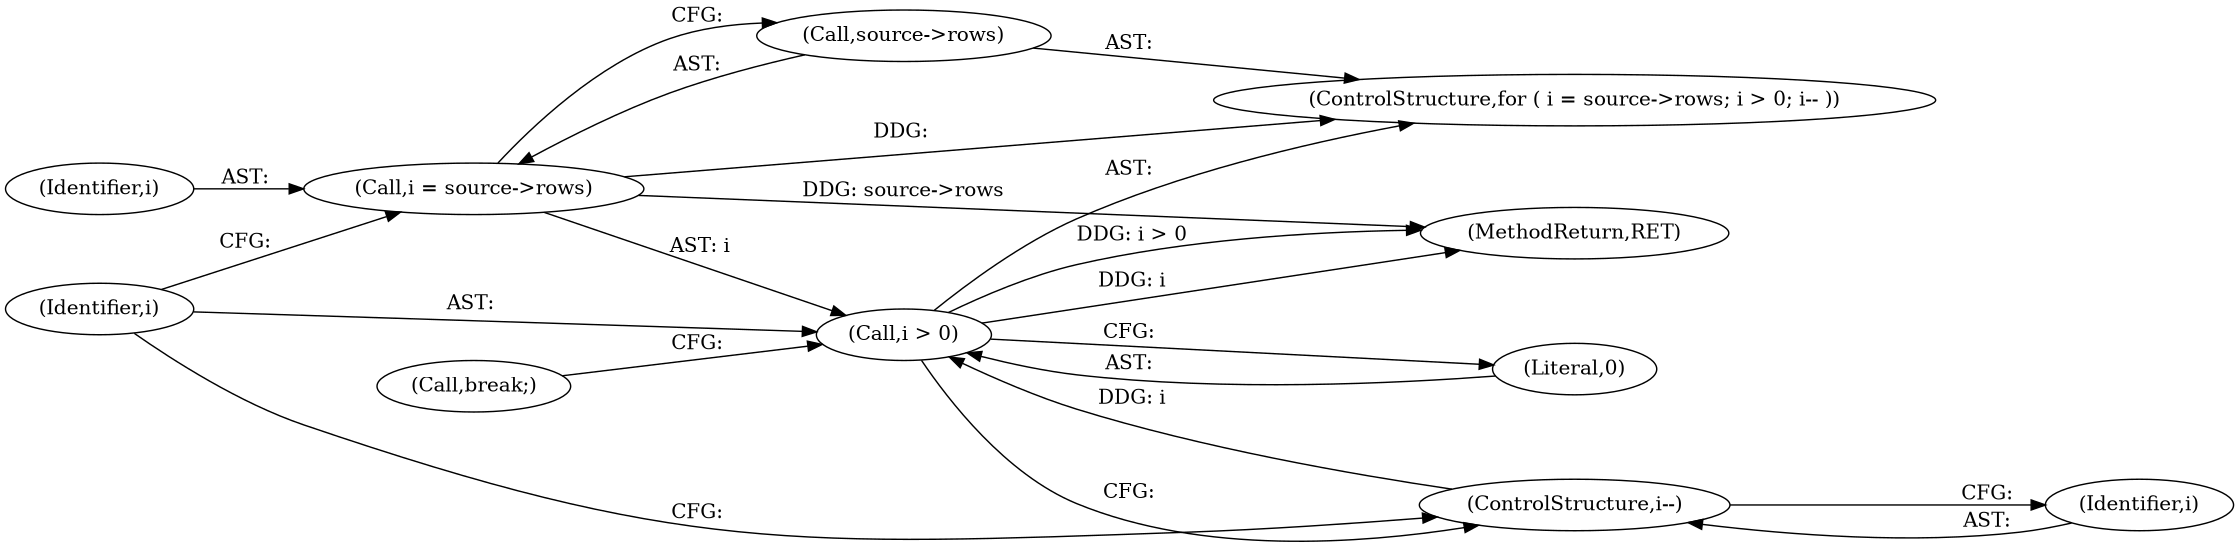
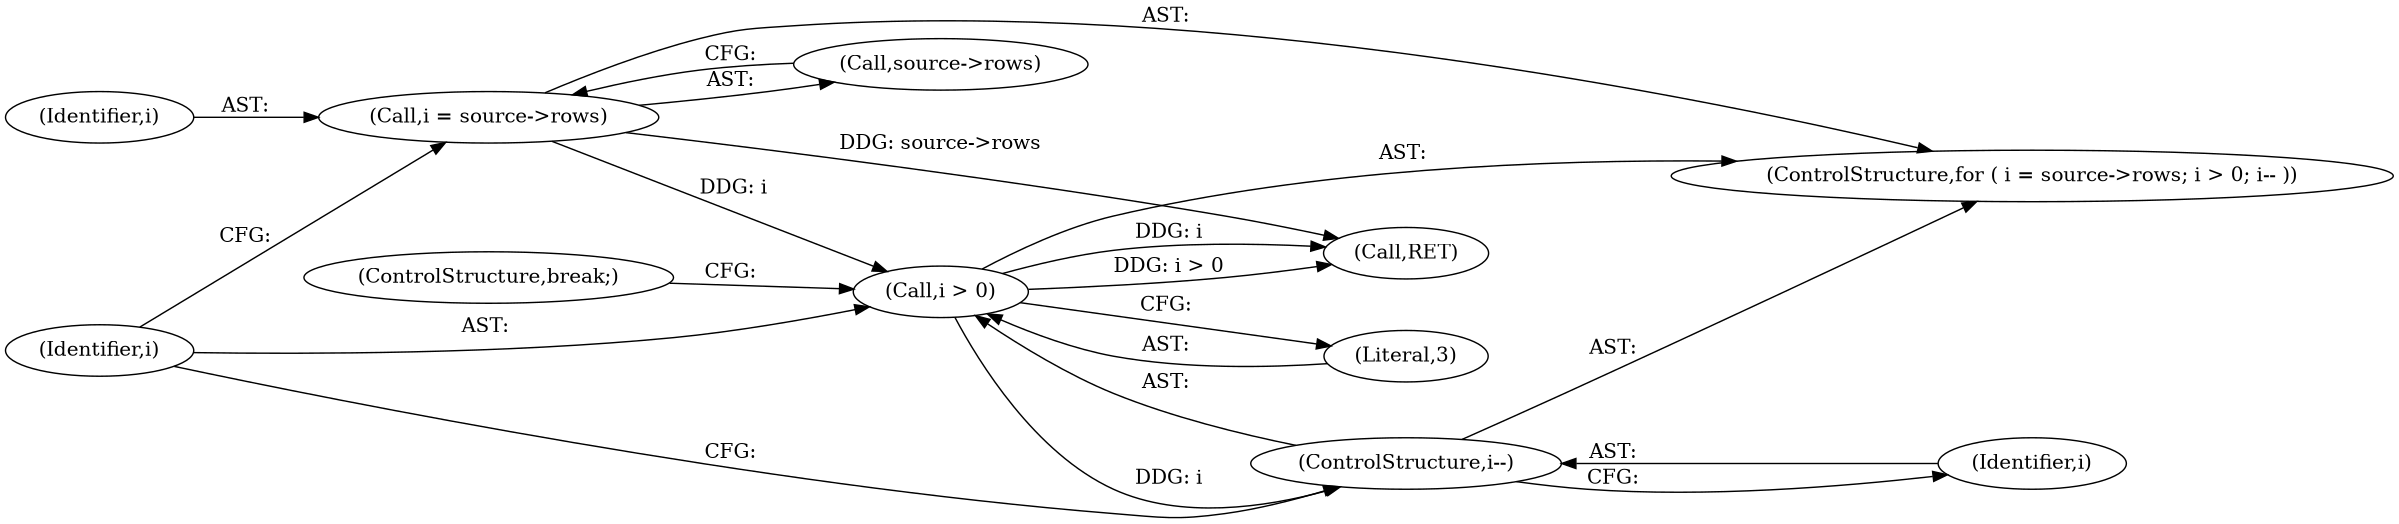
edge "(Call,i = source->rows)" -> "(Call,source->rows)": label "CFG: " -> "AST: "
edge "(Call,source->rows)" -> "(ControlStructure,for ( i = source->rows; i > 0; i-- ))": now "(ControlStructure,i--)" -> "(ControlStructure,for ( i = source->rows; i > 0; i-- ))"
edge "(Call,source->rows)" -> "(Call,i = source->rows)": label "AST: " -> "CFG: "
edge "(Call,i = source->rows)" -> "(ControlStructure,for ( i = source->rows; i > 0; i-- ))": label "DDG: " -> "AST: "
node "(MethodReturn,RET)": label "(MethodReturn,RET)" -> "(Call,RET)"
edge "(Call,i = source->rows)" -> "(Call,i > 0)": label "AST: i" -> "DDG: i"
node "(Literal,0)": label "(Literal,0)" -> "(Literal,3)"
node "(Call,break;)": label "(Call,break;)" -> "(ControlStructure,break;)"
edge "(ControlStructure,i--)" -> "(Call,i > 0)": label "DDG: i" -> "AST: "
edge "(Call,i > 0)" -> "(ControlStructure,i--)": label "CFG: " -> "DDG: i"
